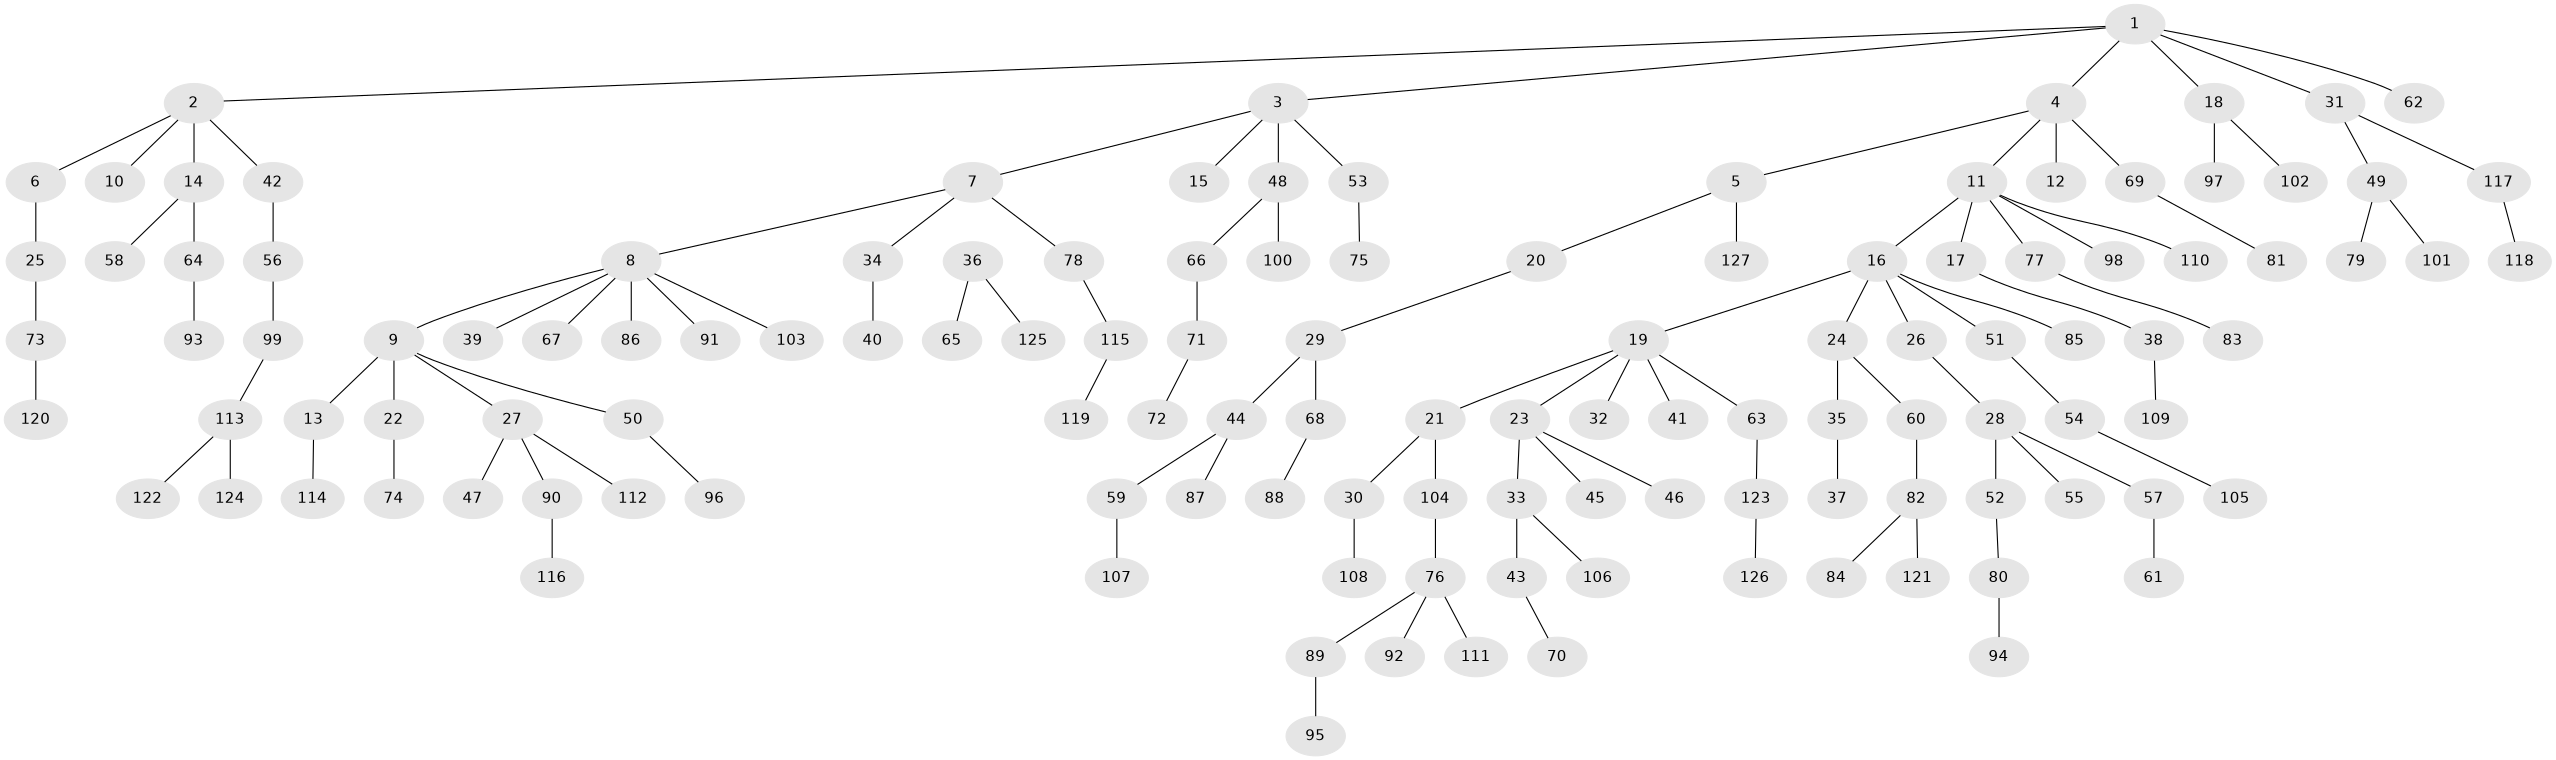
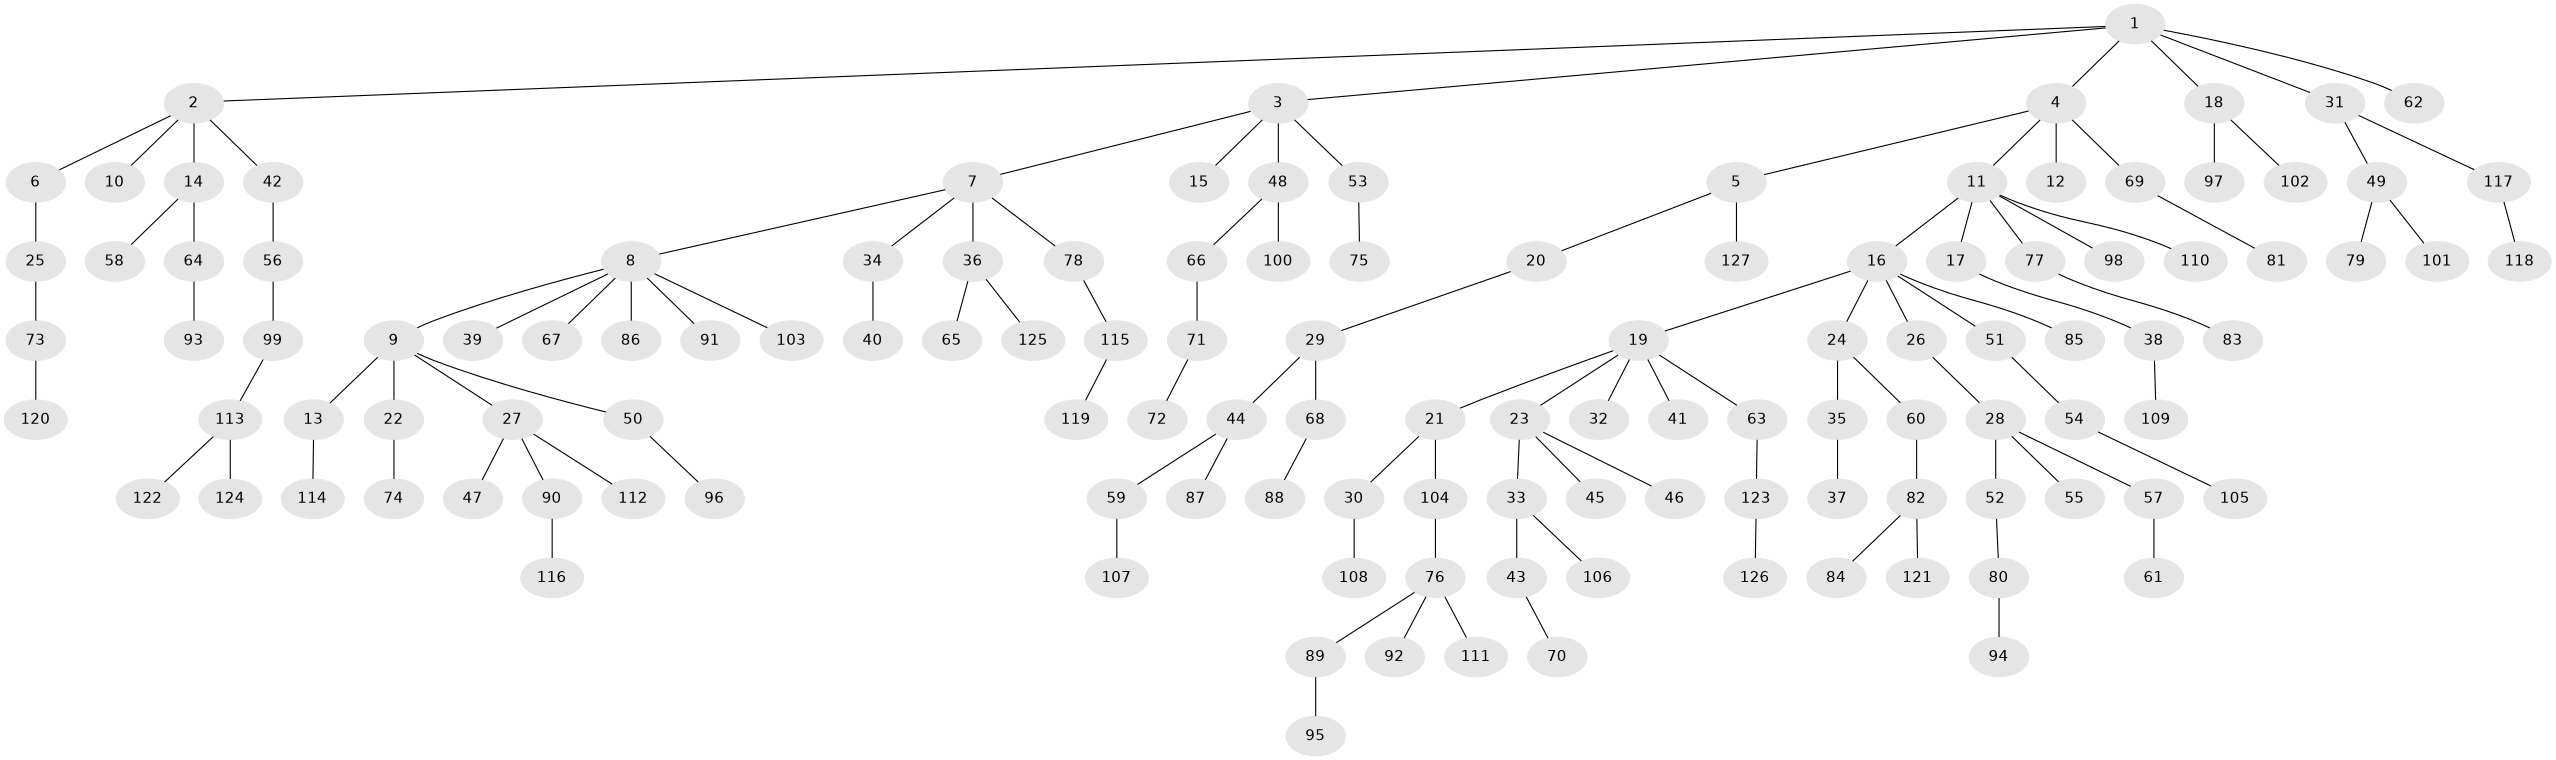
edge "7" -- "36": added
